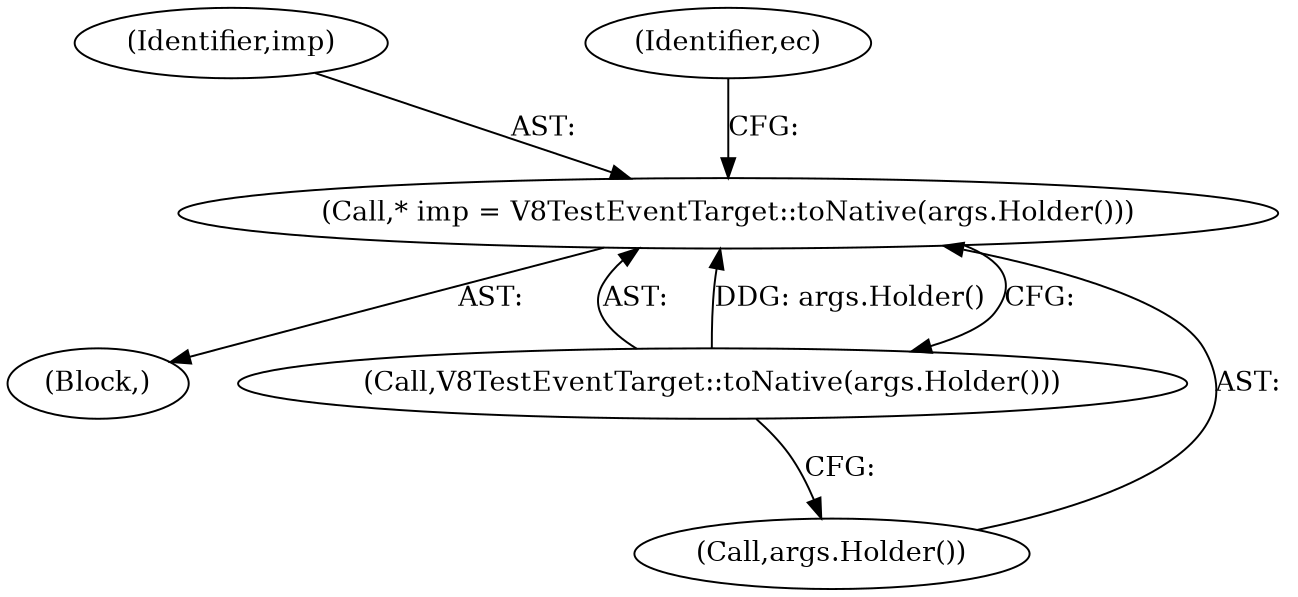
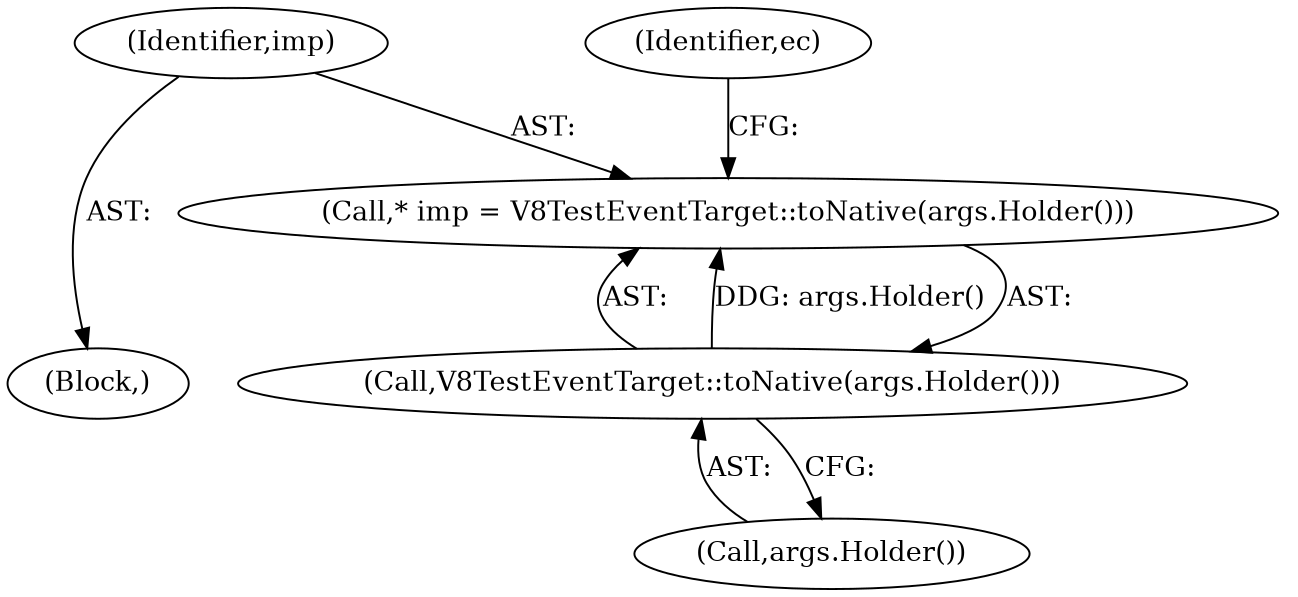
edge "(Call,* imp = V8TestEventTarget::toNative(args.Holder()))" -> "(Call,V8TestEventTarget::toNative(args.Holder()))": label "CFG: " -> "AST: "
edge "(Call,* imp = V8TestEventTarget::toNative(args.Holder()))" -> "(Block,)": now "(Identifier,imp)" -> "(Block,)"
edge "(Call,args.Holder())" -> "(Call,* imp = V8TestEventTarget::toNative(args.Holder()))": now "(Call,args.Holder())" -> "(Call,V8TestEventTarget::toNative(args.Holder()))"
